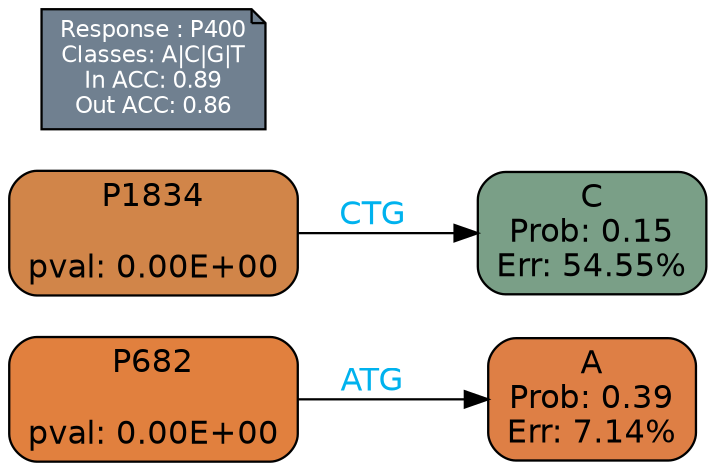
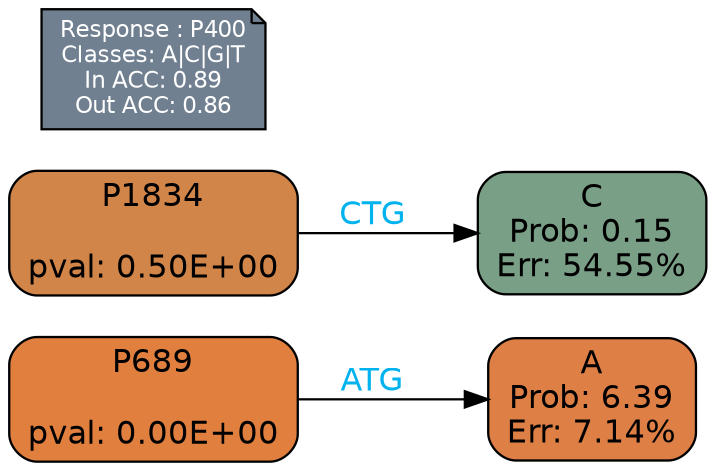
node "P1834 pval: 0.00E+00": label "P1834 pval: 0.00E+00" -> "P1834 pval: 0.50E+00"
node "P682 pval: 0.00E+00": label "P682 pval: 0.00E+00" -> "P689 pval: 0.00E+00"
node "A Prob: 0.39 Err: 7.14%": label "A Prob: 0.39 Err: 7.14%" -> "A Prob: 6.39 Err: 7.14%"
